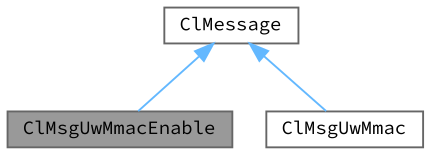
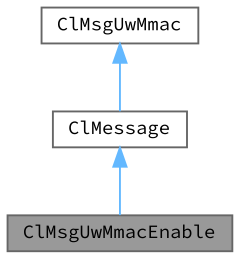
edge "ClMsgUwMmac" -> "ClMessage": reversed
